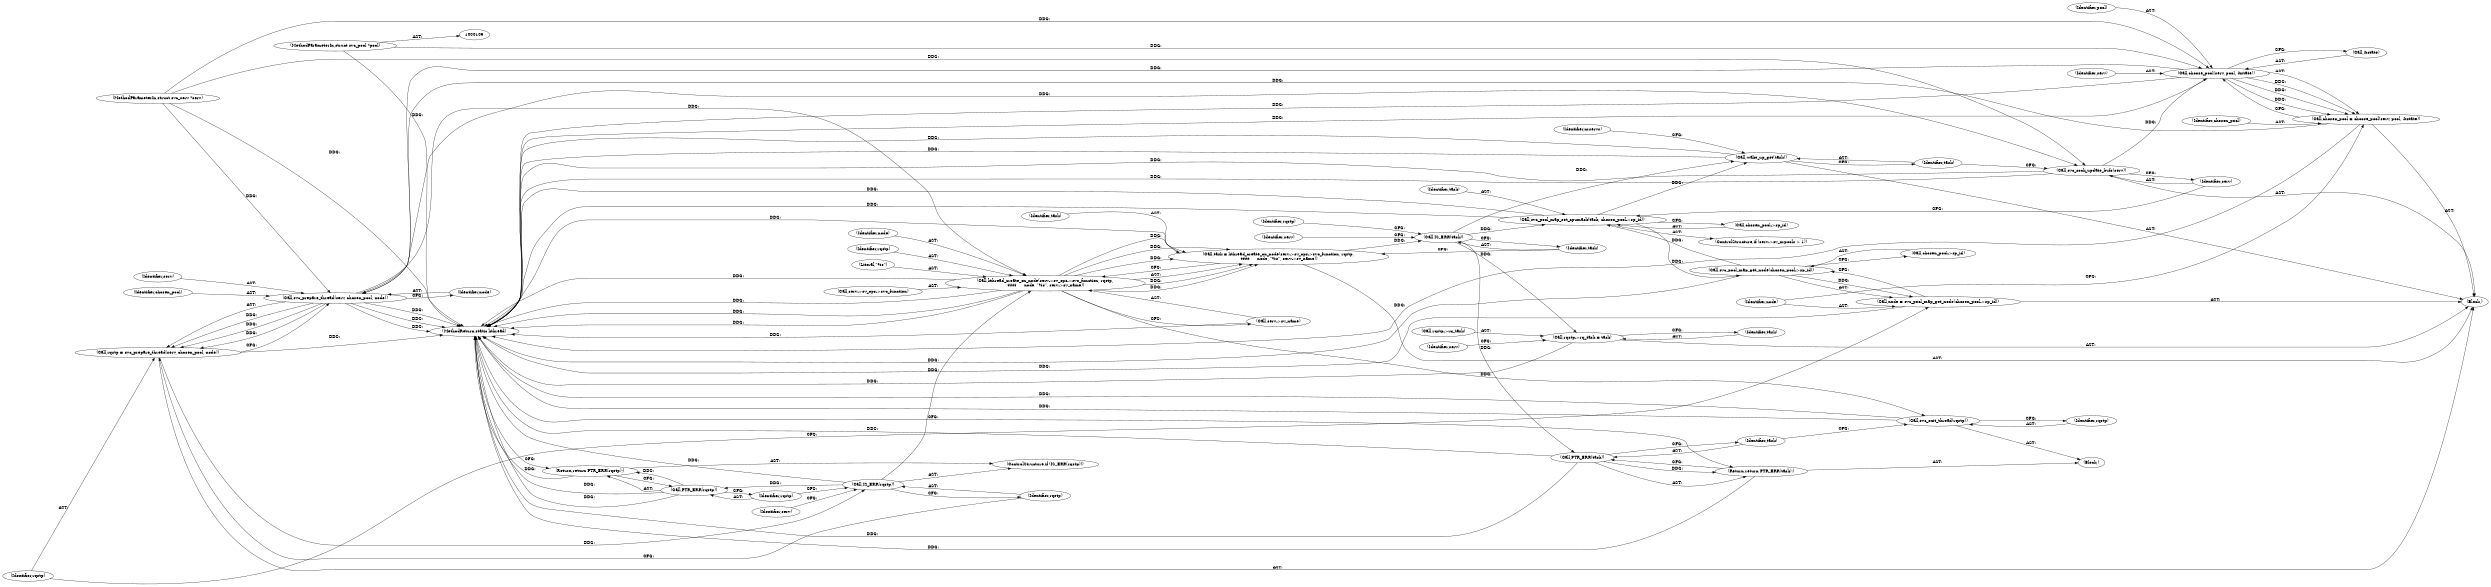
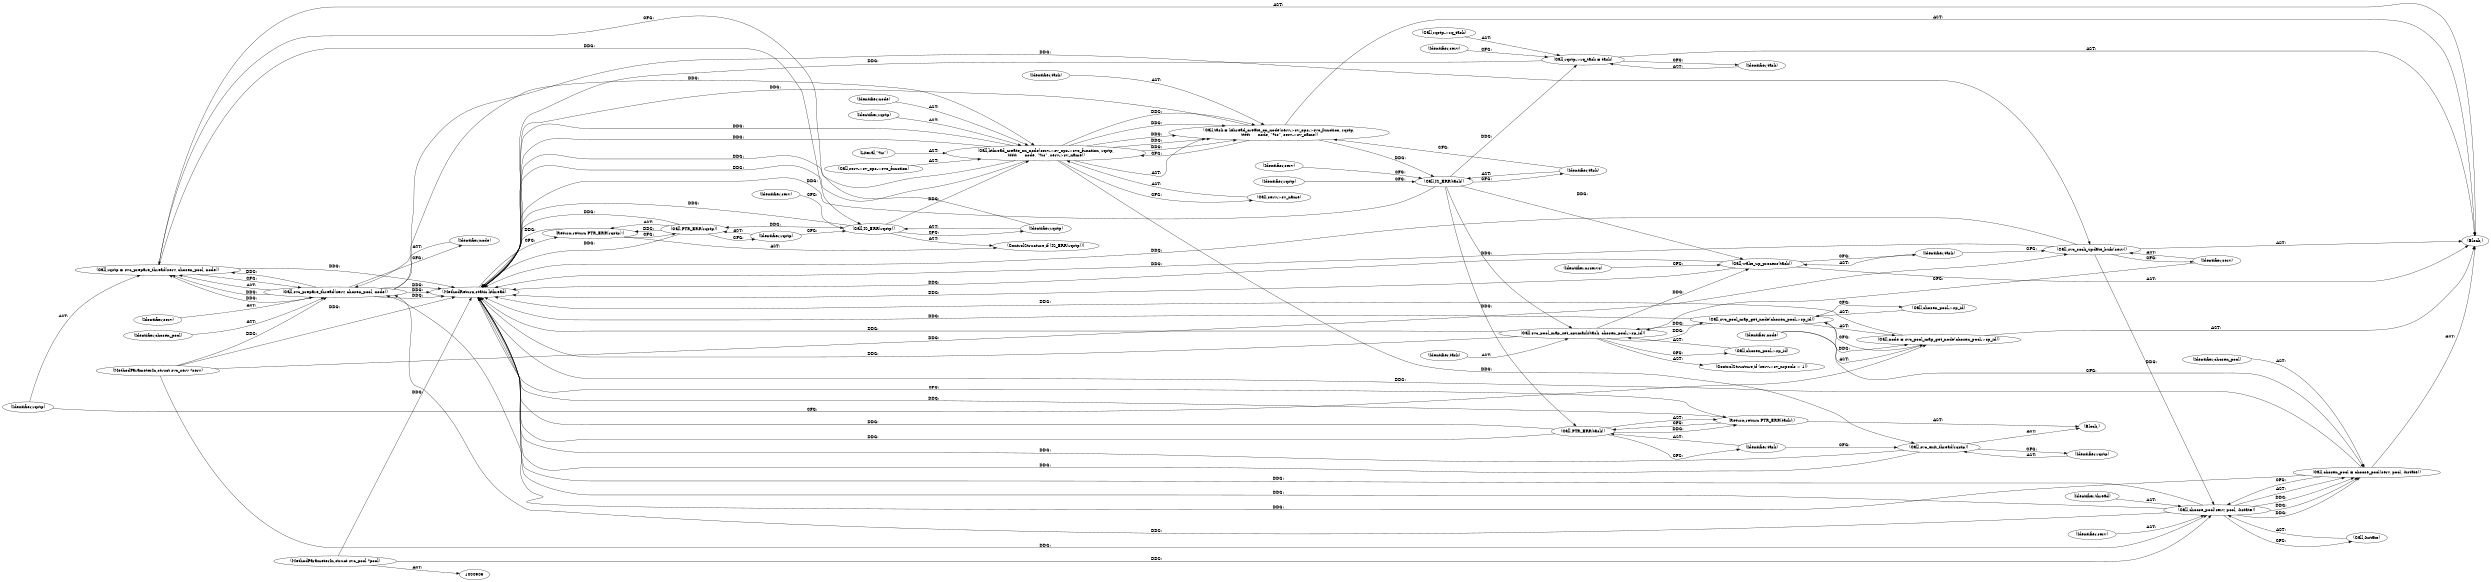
node "(Identifier,pool)": label "(Identifier,pool)" -> "(Identifier,thread)"
node "1000105": label "1000105" -> "1000905"
node "(Call,wake_up_get(task))": label "(Call,wake_up_get(task))" -> "(Call,wake_up_process(task))"
edge "(Call,serv->sv_name)" -> "(MethodReturn,static kthread)": now "(Call,IS_ERR(task))" -> "(MethodReturn,static kthread)"
